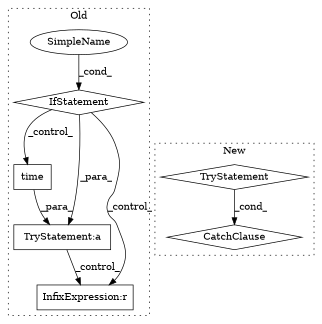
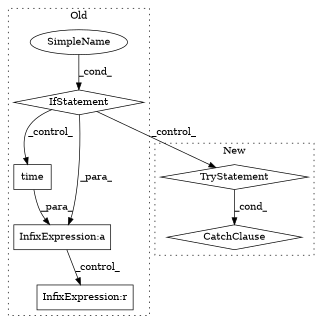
edge "IfStatement" -> "InfixExpression:r": now "IfStatement" -> "TryStatement"
node "TryStatement:a": label "TryStatement:a" -> "InfixExpression:a"
